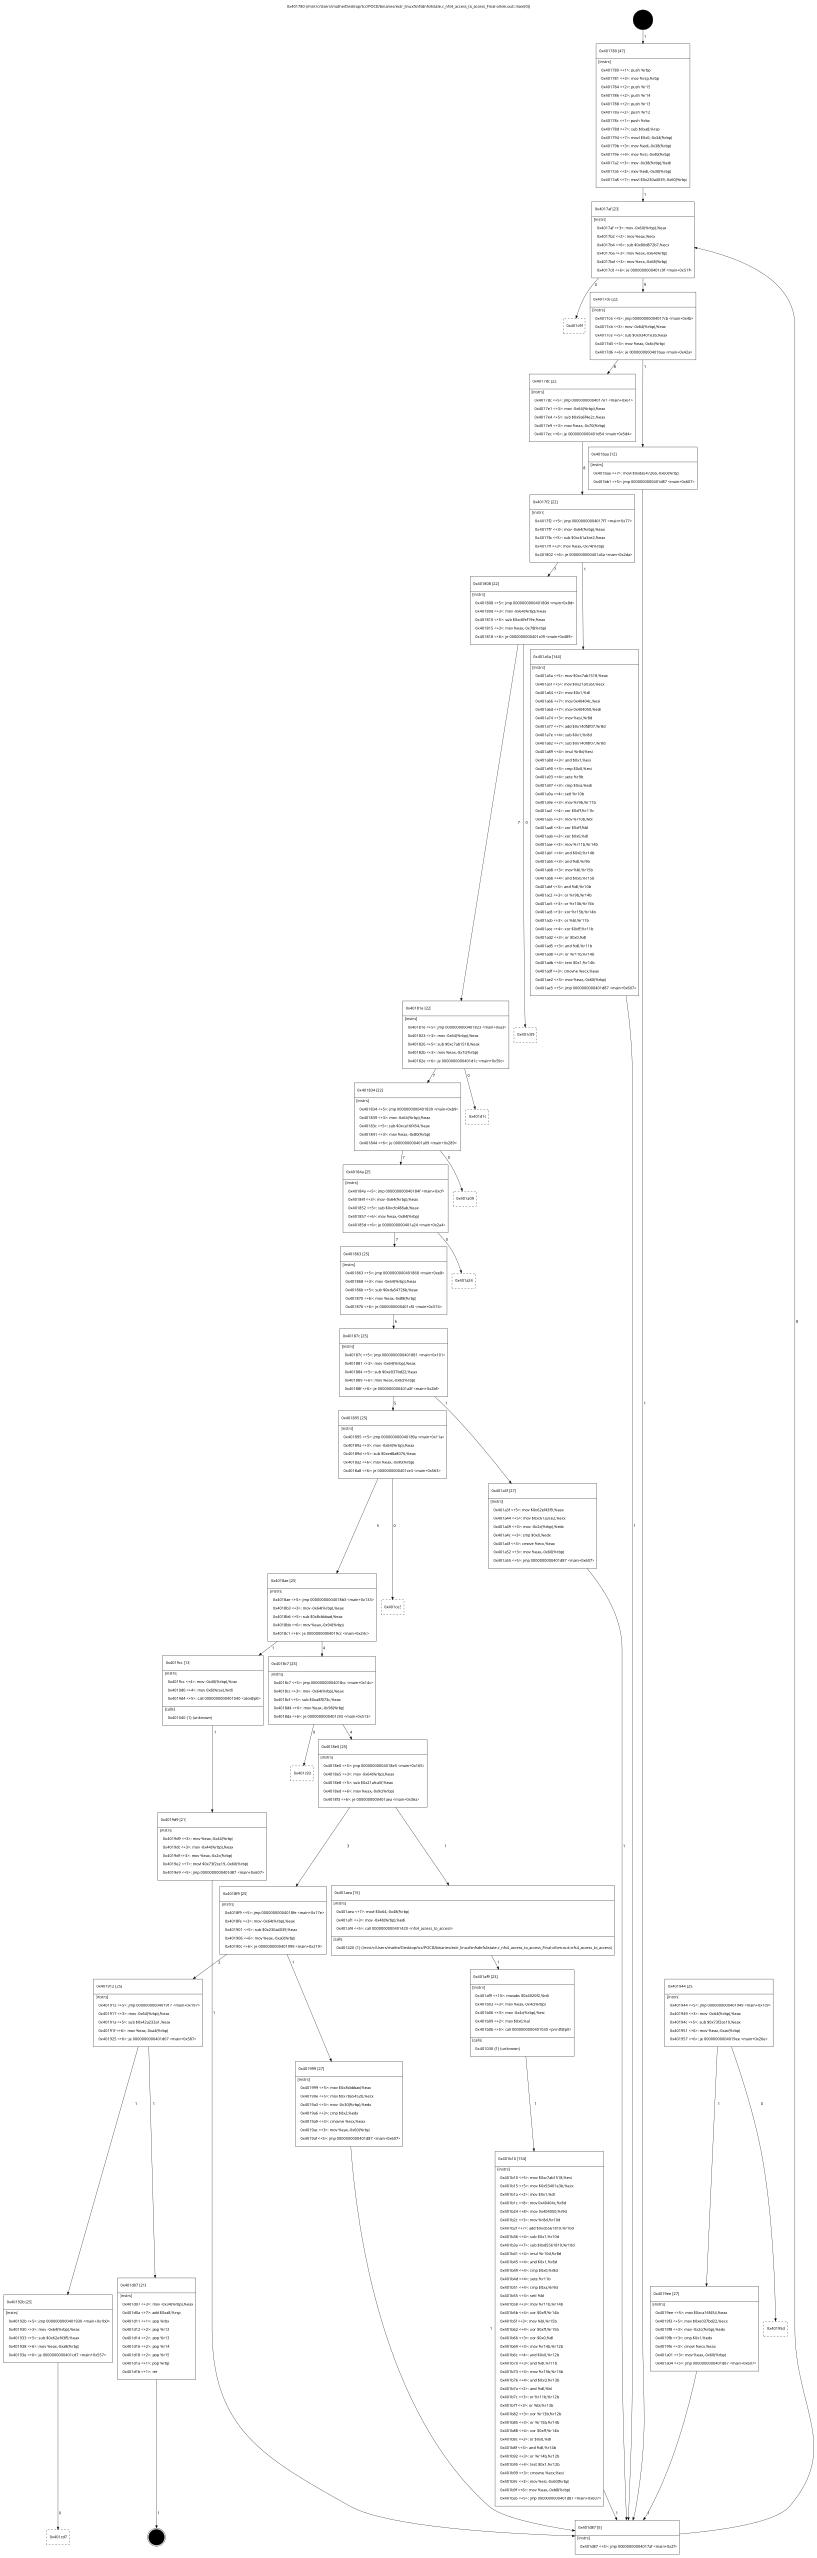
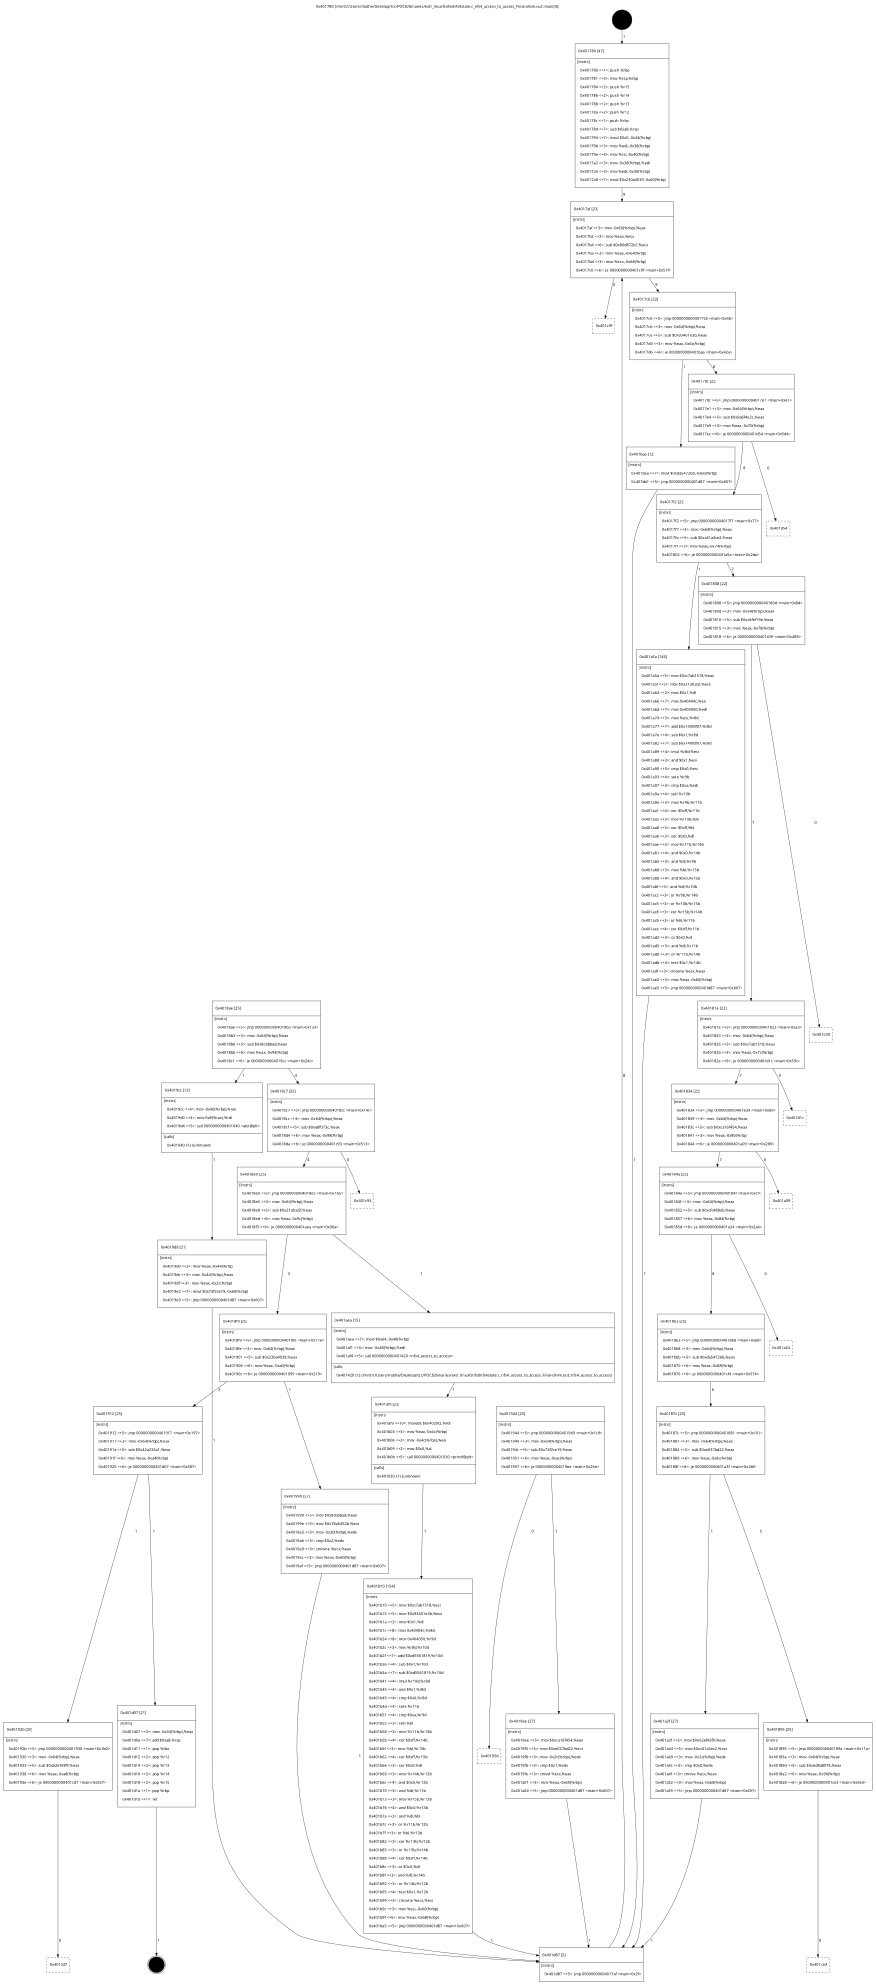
edge "0x401780 [47]" -> "0x4017af [23]": label " 1" -> " 9"
node "0x401d54": added
edge "0x40184a [25]" -> "0x401863 [25]": label " 7" -> " 8"
edge "0x401895 [25]" -> "0x4018ae [25]": removed, label "5"
